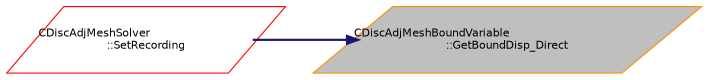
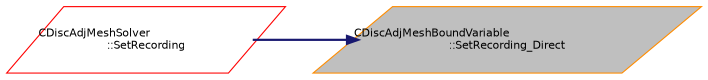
node "CDiscAdjMeshBoundVariable ::GetBoundDisp_Direct": label "CDiscAdjMeshBoundVariable ::GetBoundDisp_Direct" -> "CDiscAdjMeshBoundVariable ::SetRecording_Direct"
